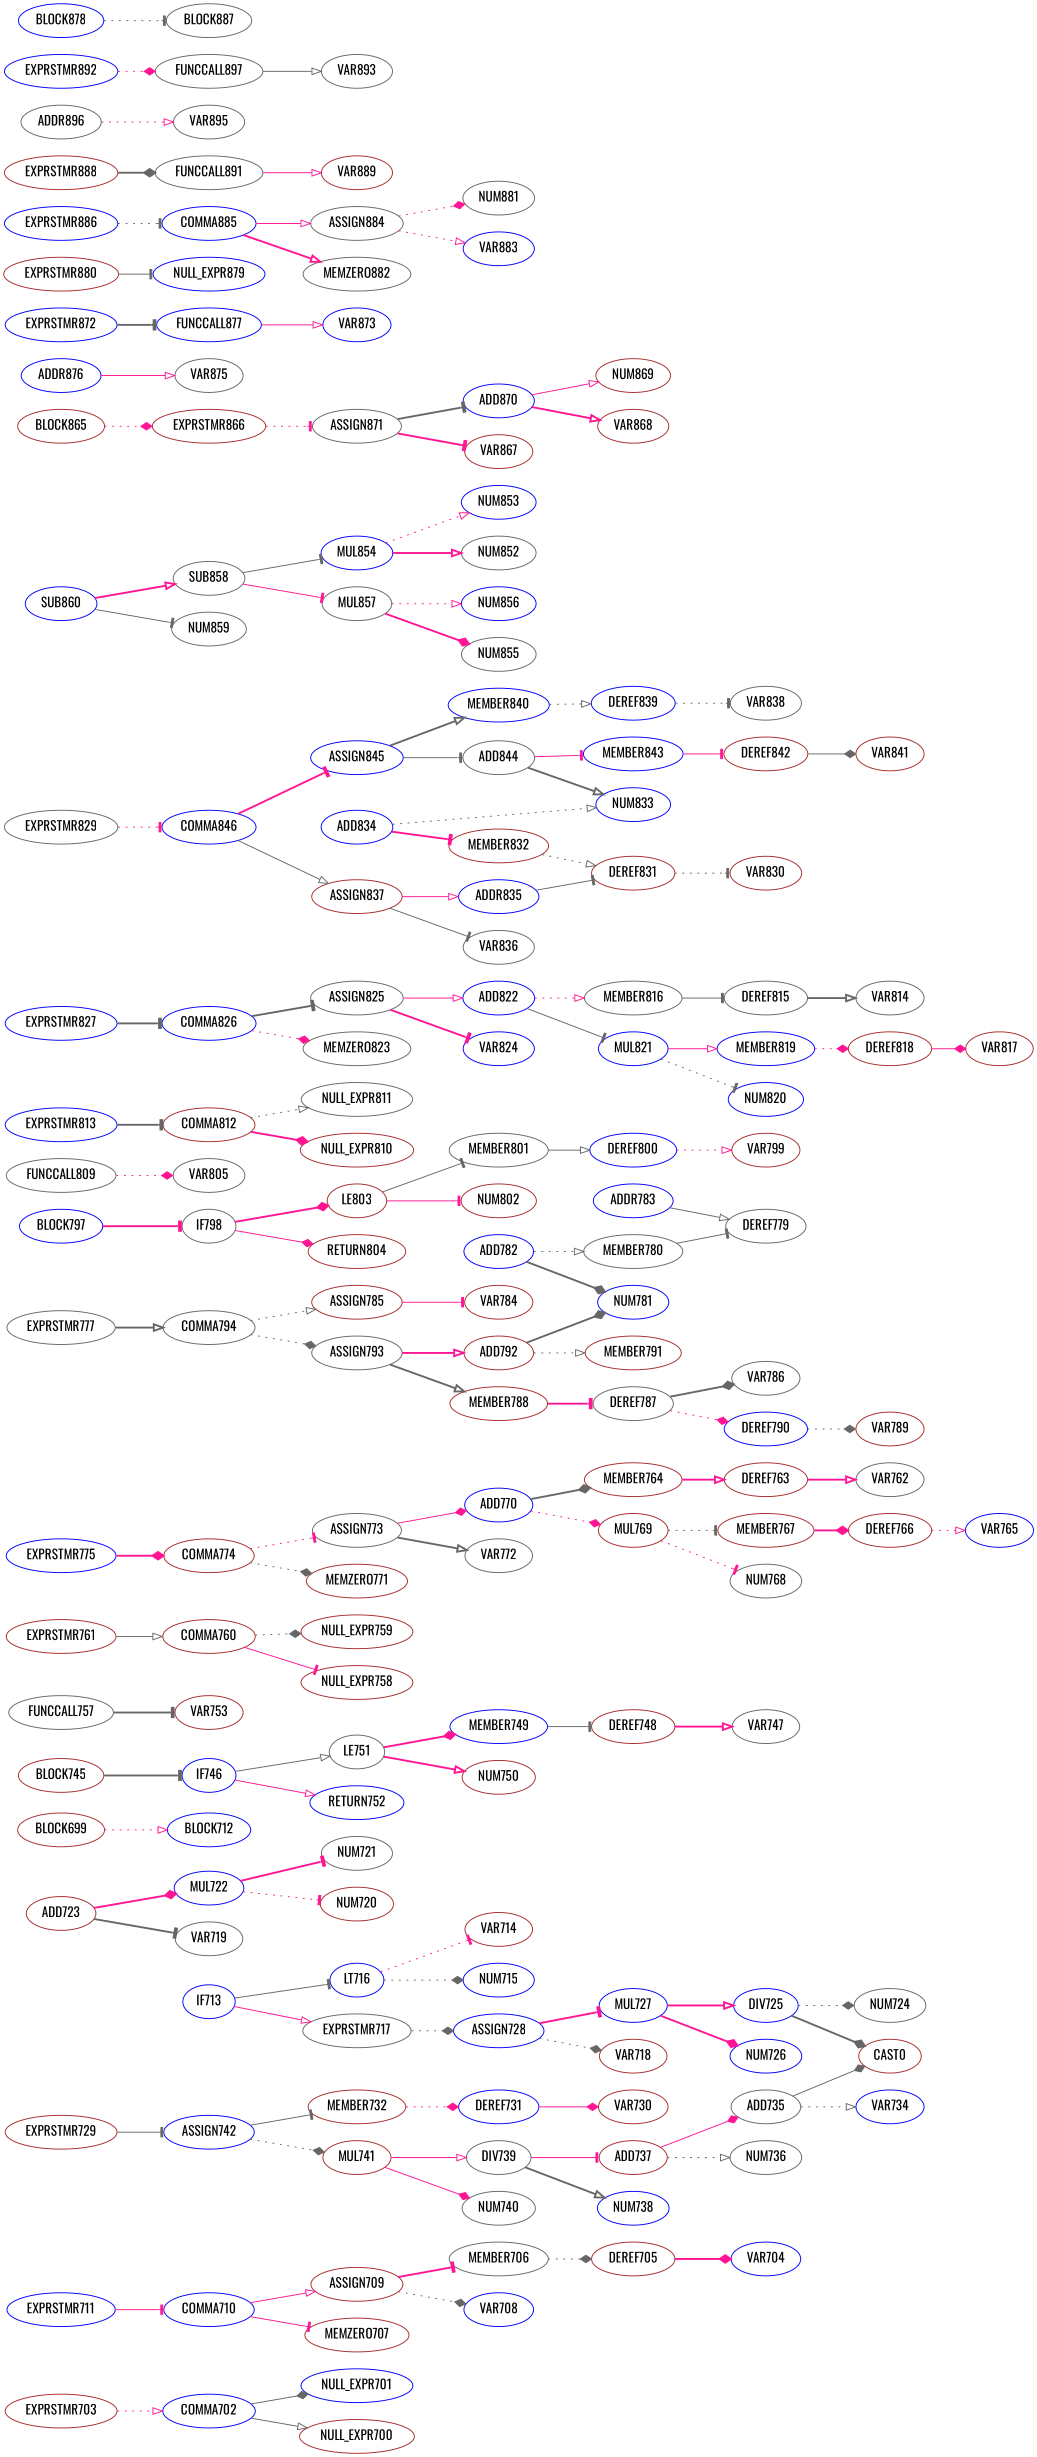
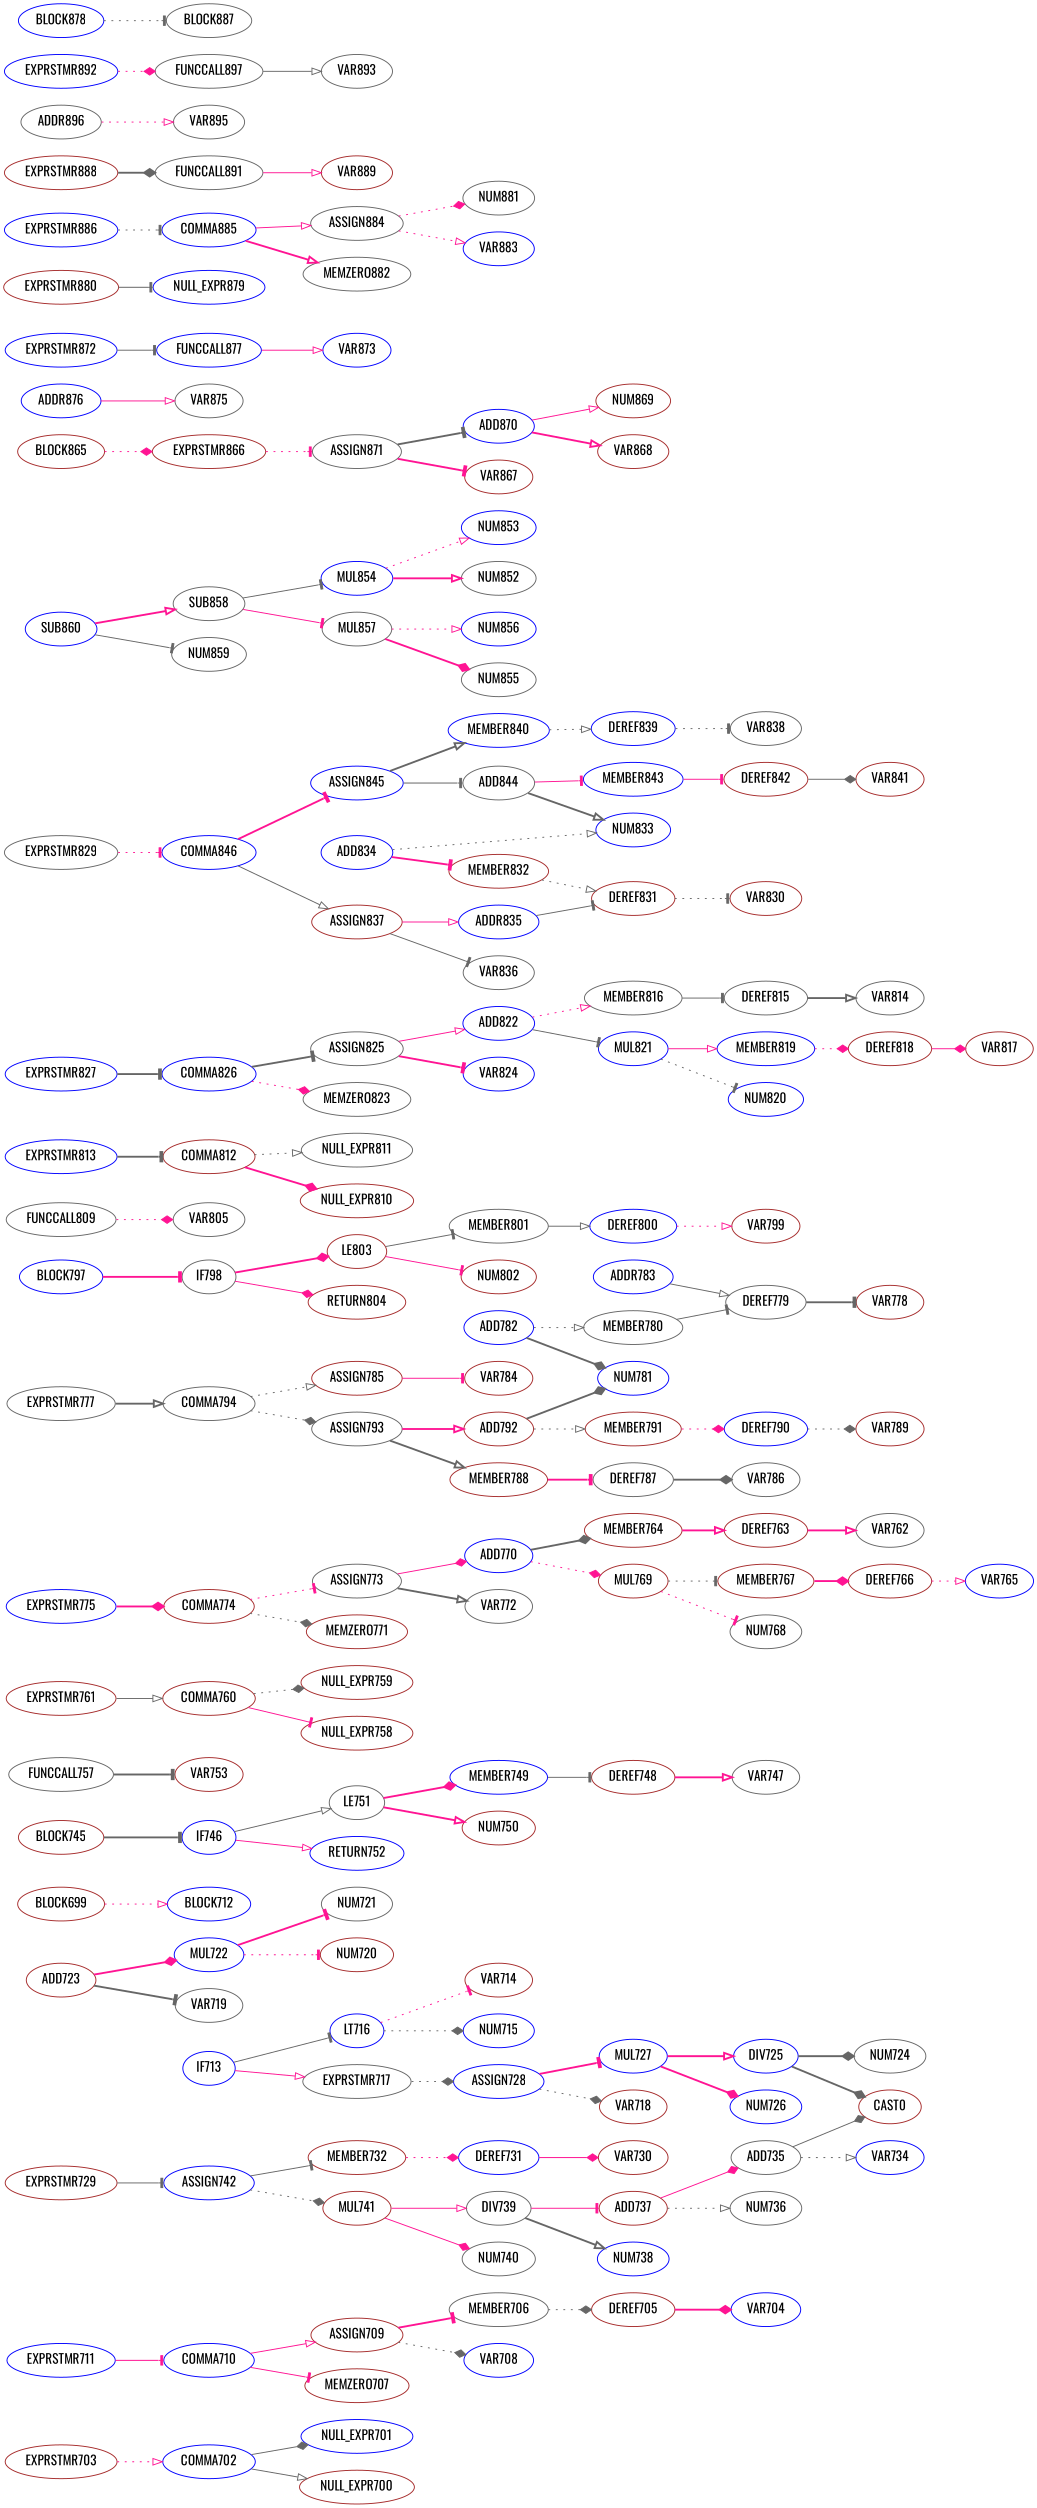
edge "EXPRSTMR872" -> "FUNCCALL877": style bold -> solid
node "VAR778": added
edge "DEREF787" -> "DEREF790": now "MEMBER791" -> "DEREF790"
edge "DIV725" -> "NUM724": style dotted -> bold
